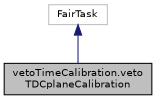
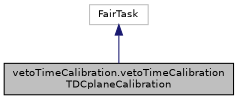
node "vetoTimeCalibration.veto TDCplaneCalibration": label "vetoTimeCalibration.veto TDCplaneCalibration" -> "vetoTimeCalibration.vetoTimeCalibration TDCplaneCalibration"
